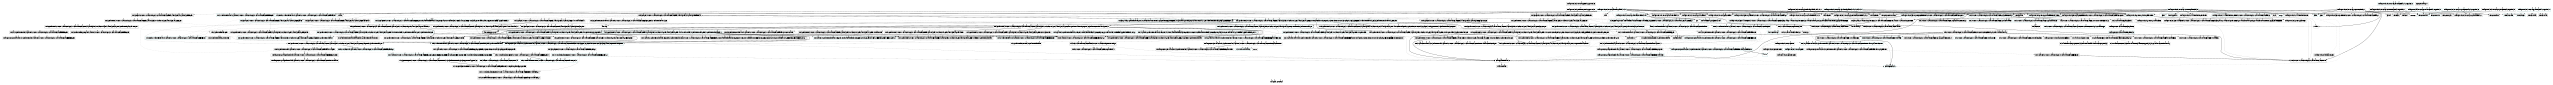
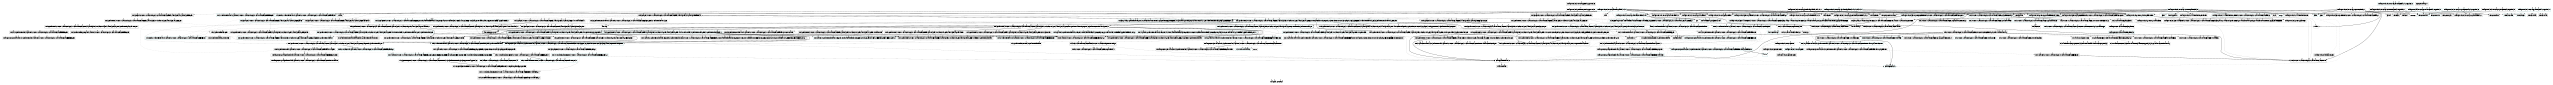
node "_ZN9__gnu_cxx17__is_null_pointerIKcEEbPT_": removed
